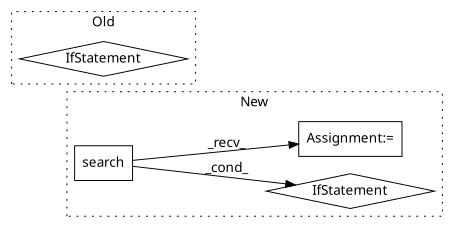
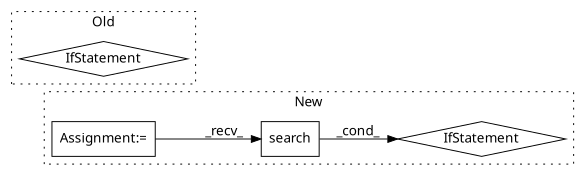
edge "search" -> "Assignment:=": reversed
